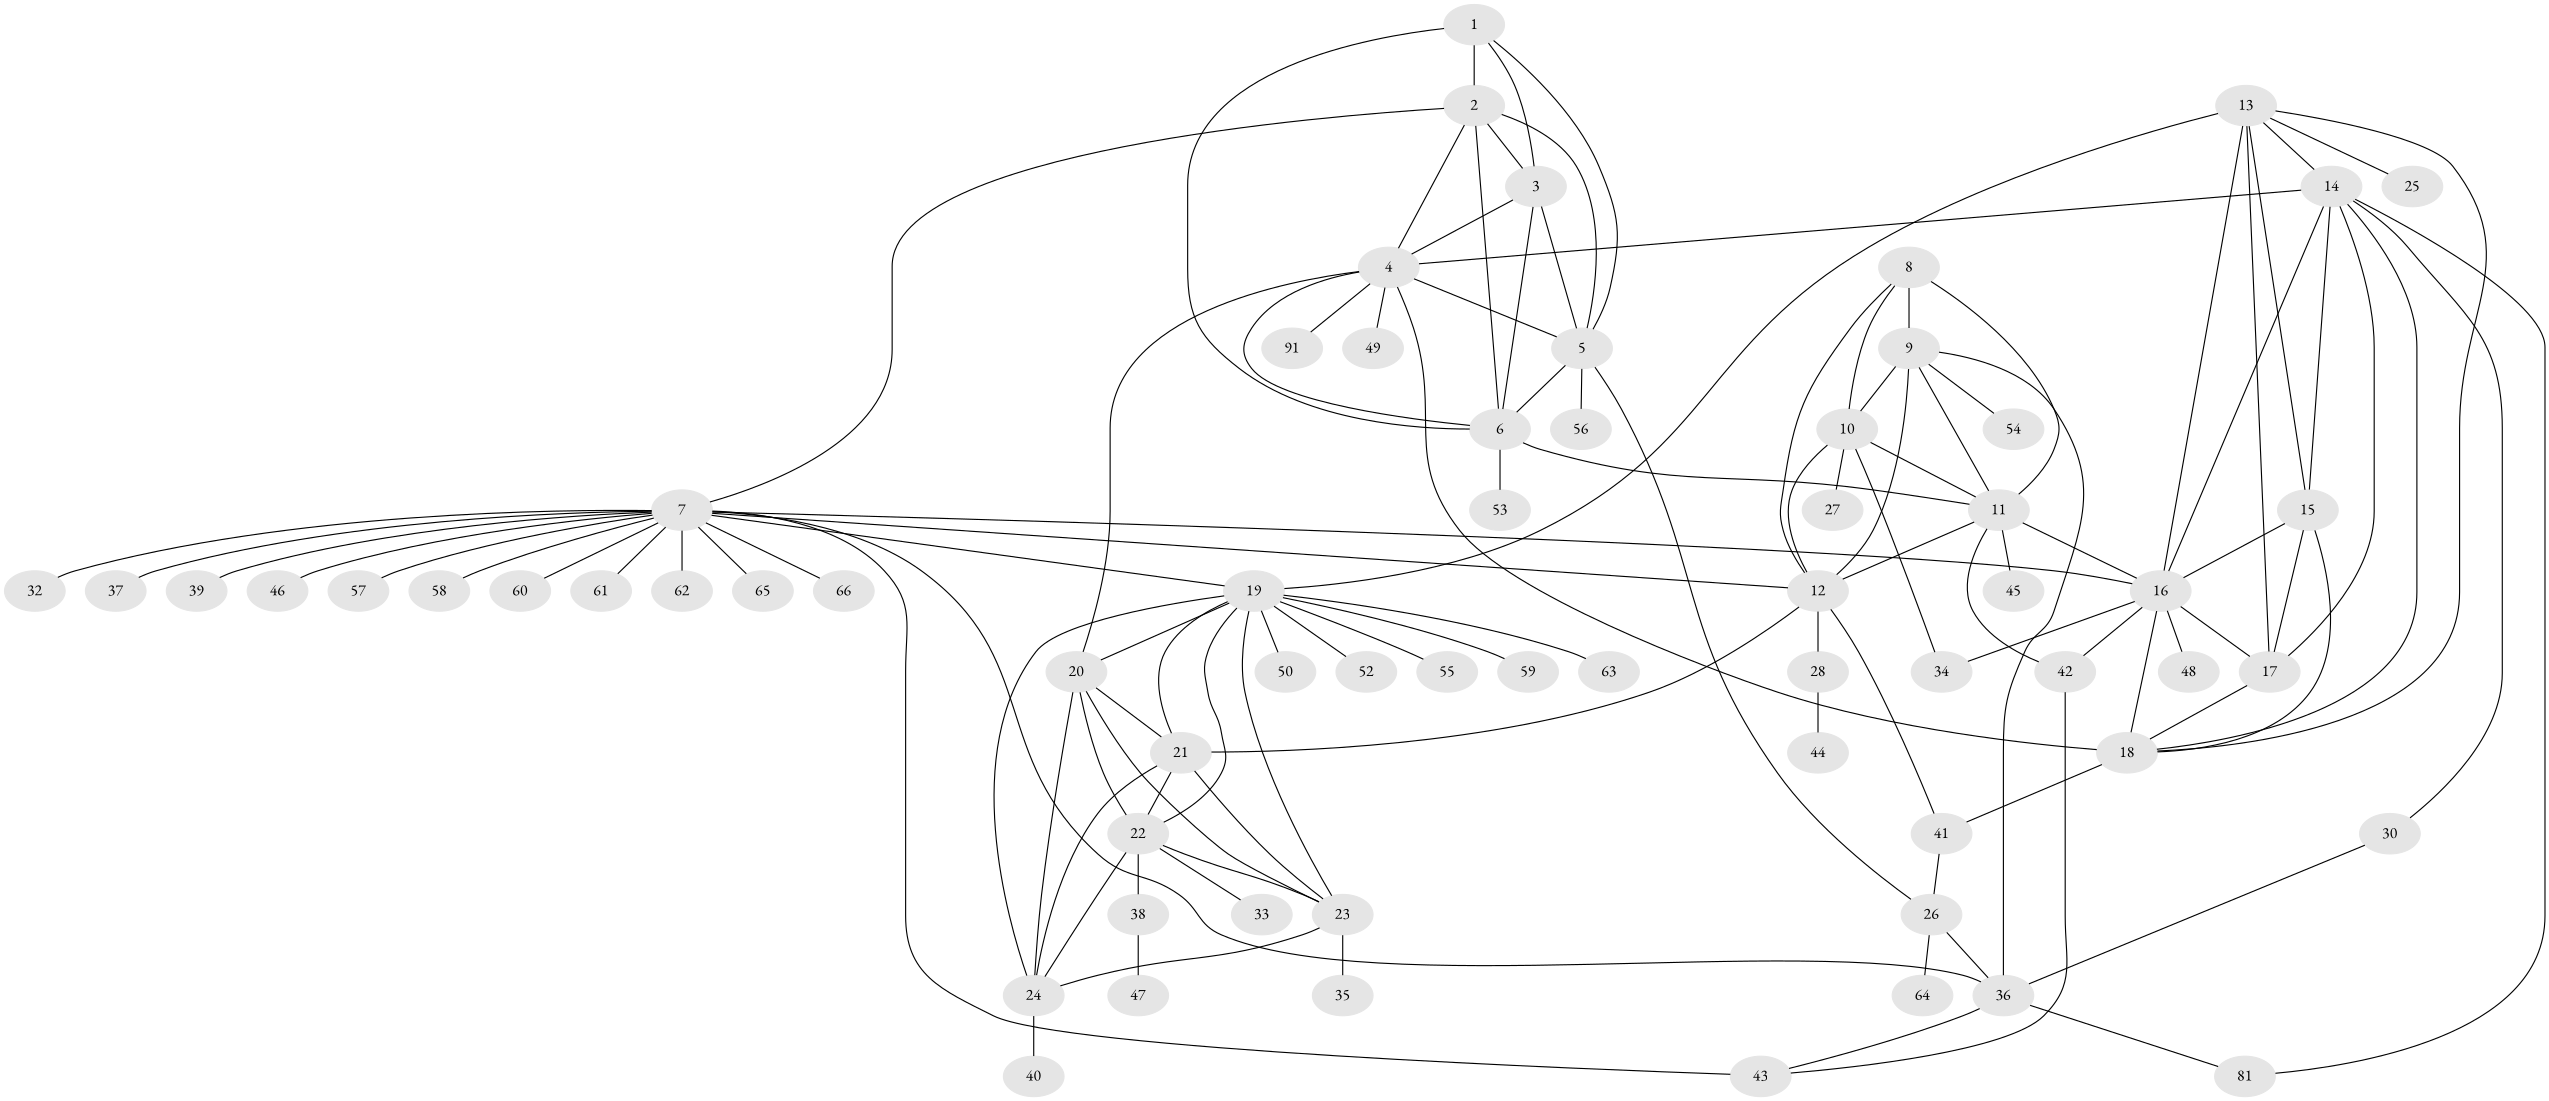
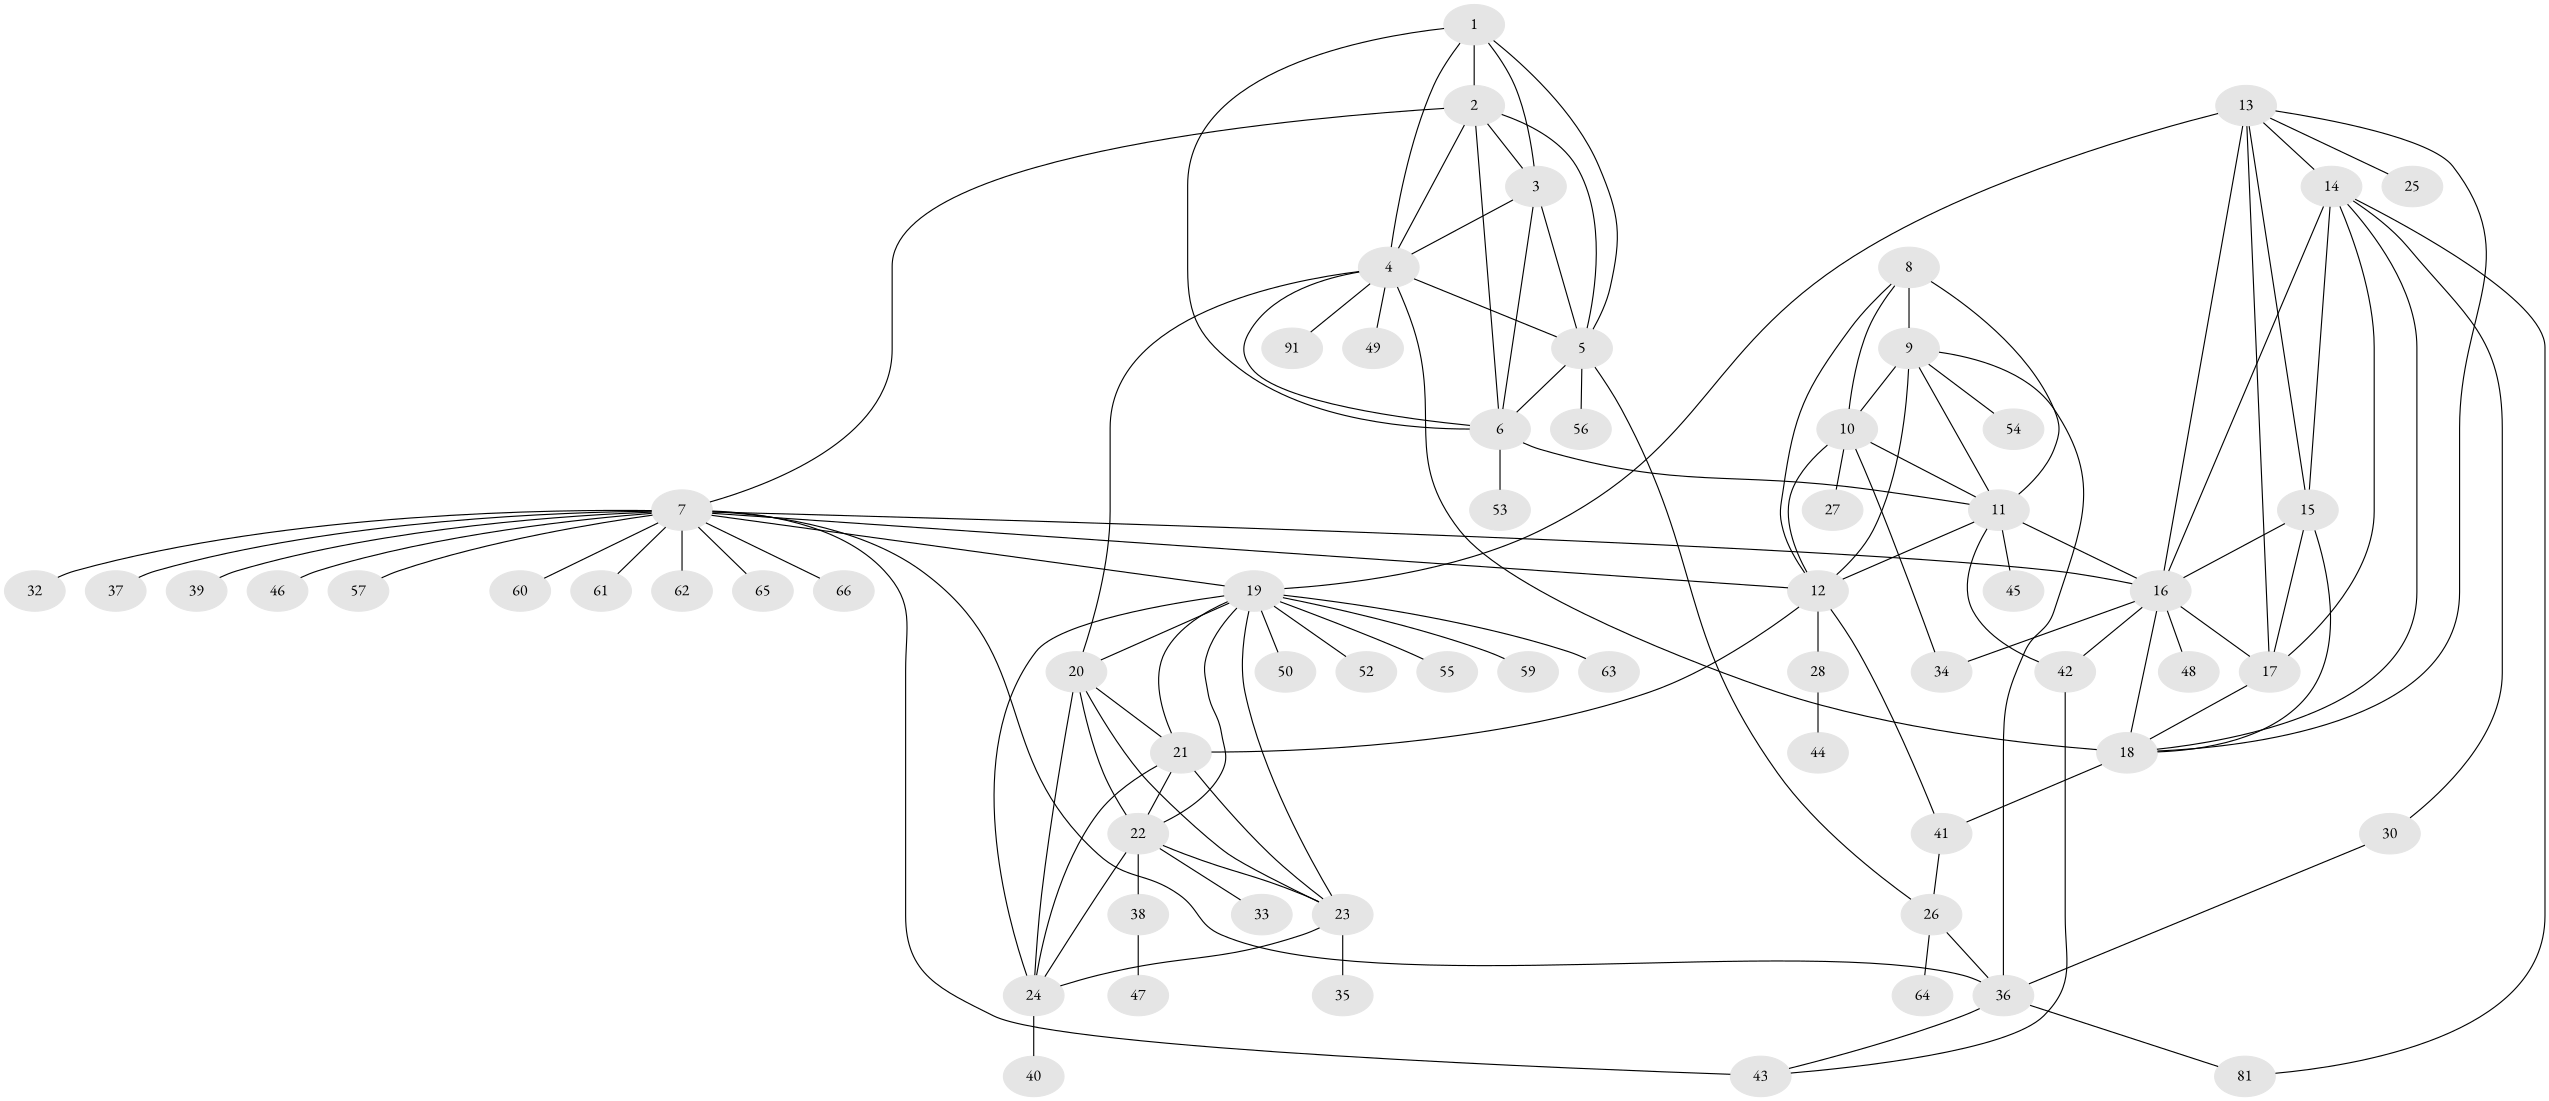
edge "14" -- "4": now "1" -- "4"
node "58": removed
